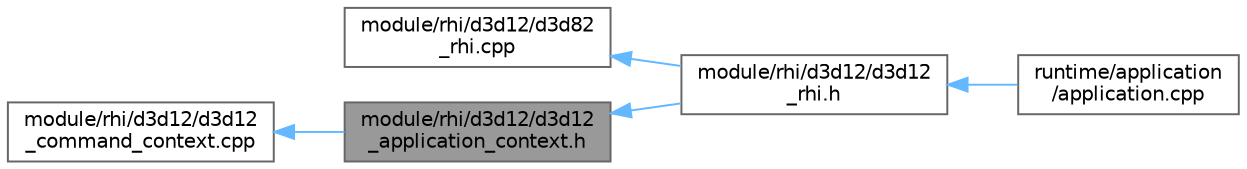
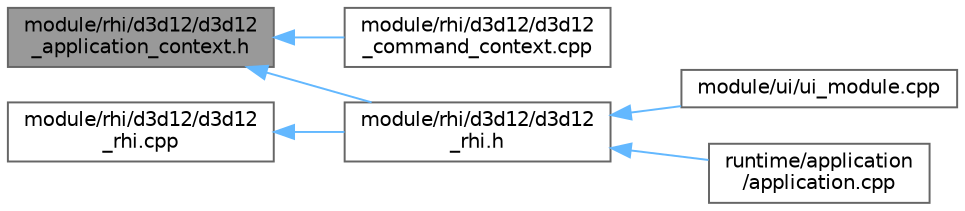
node "module/rhi/d3d12/d3d82 _rhi.cpp": label "module/rhi/d3d12/d3d82 _rhi.cpp" -> "module/rhi/d3d12/d3d12 _rhi.cpp"
node "module/ui/ui_module.cpp": added
edge "module/rhi/d3d12/d3d12 _application_context.h" -> "module/rhi/d3d12/d3d12 _command_context.cpp": reversed
